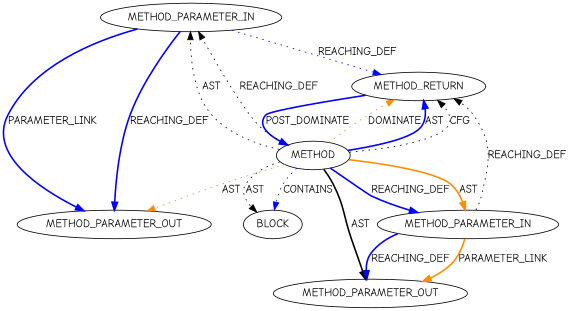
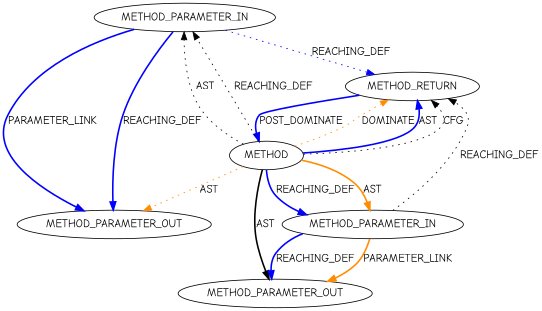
node "BLOCK": removed
